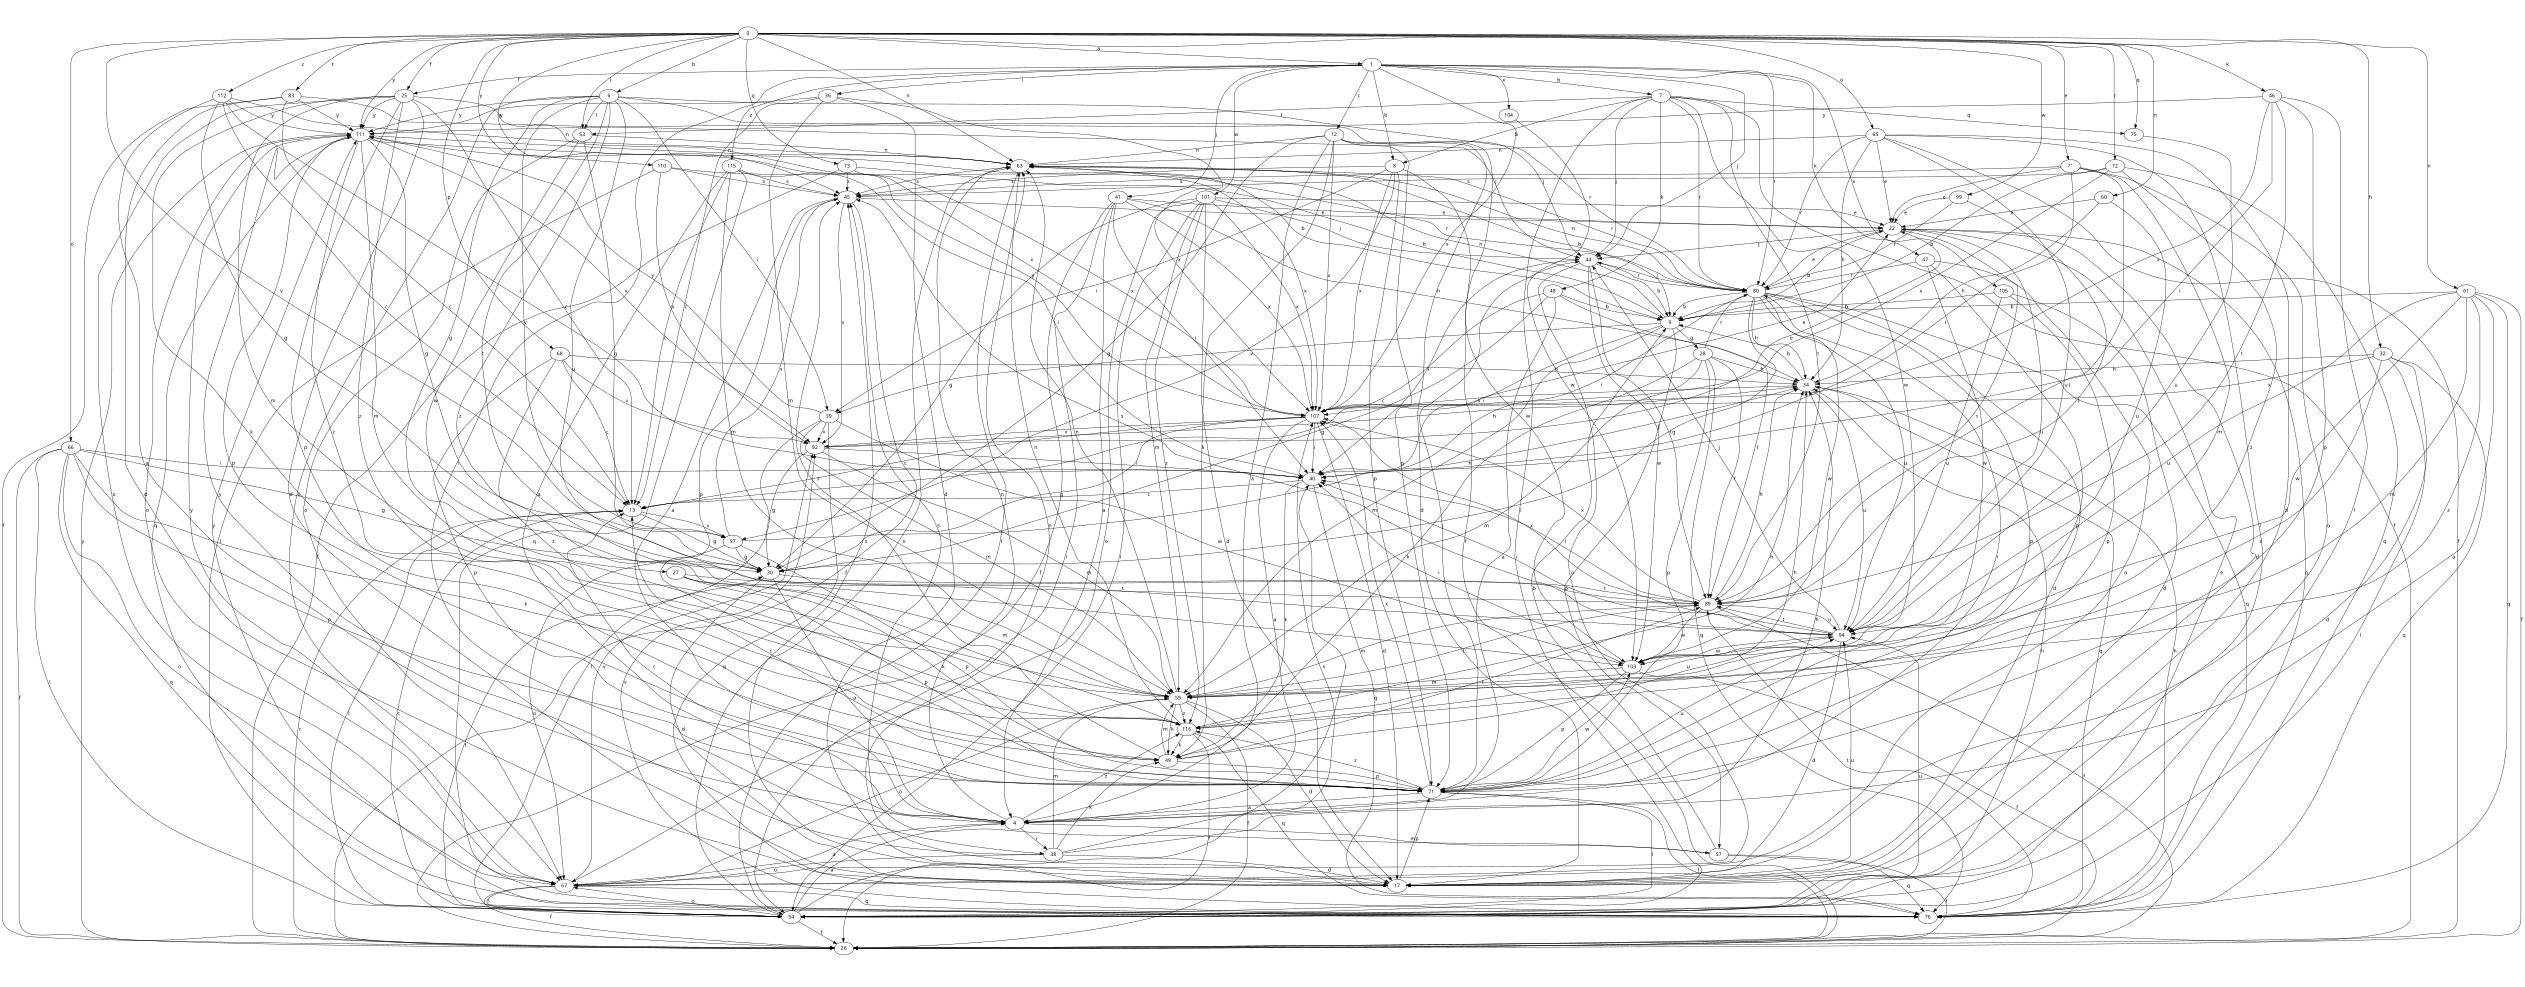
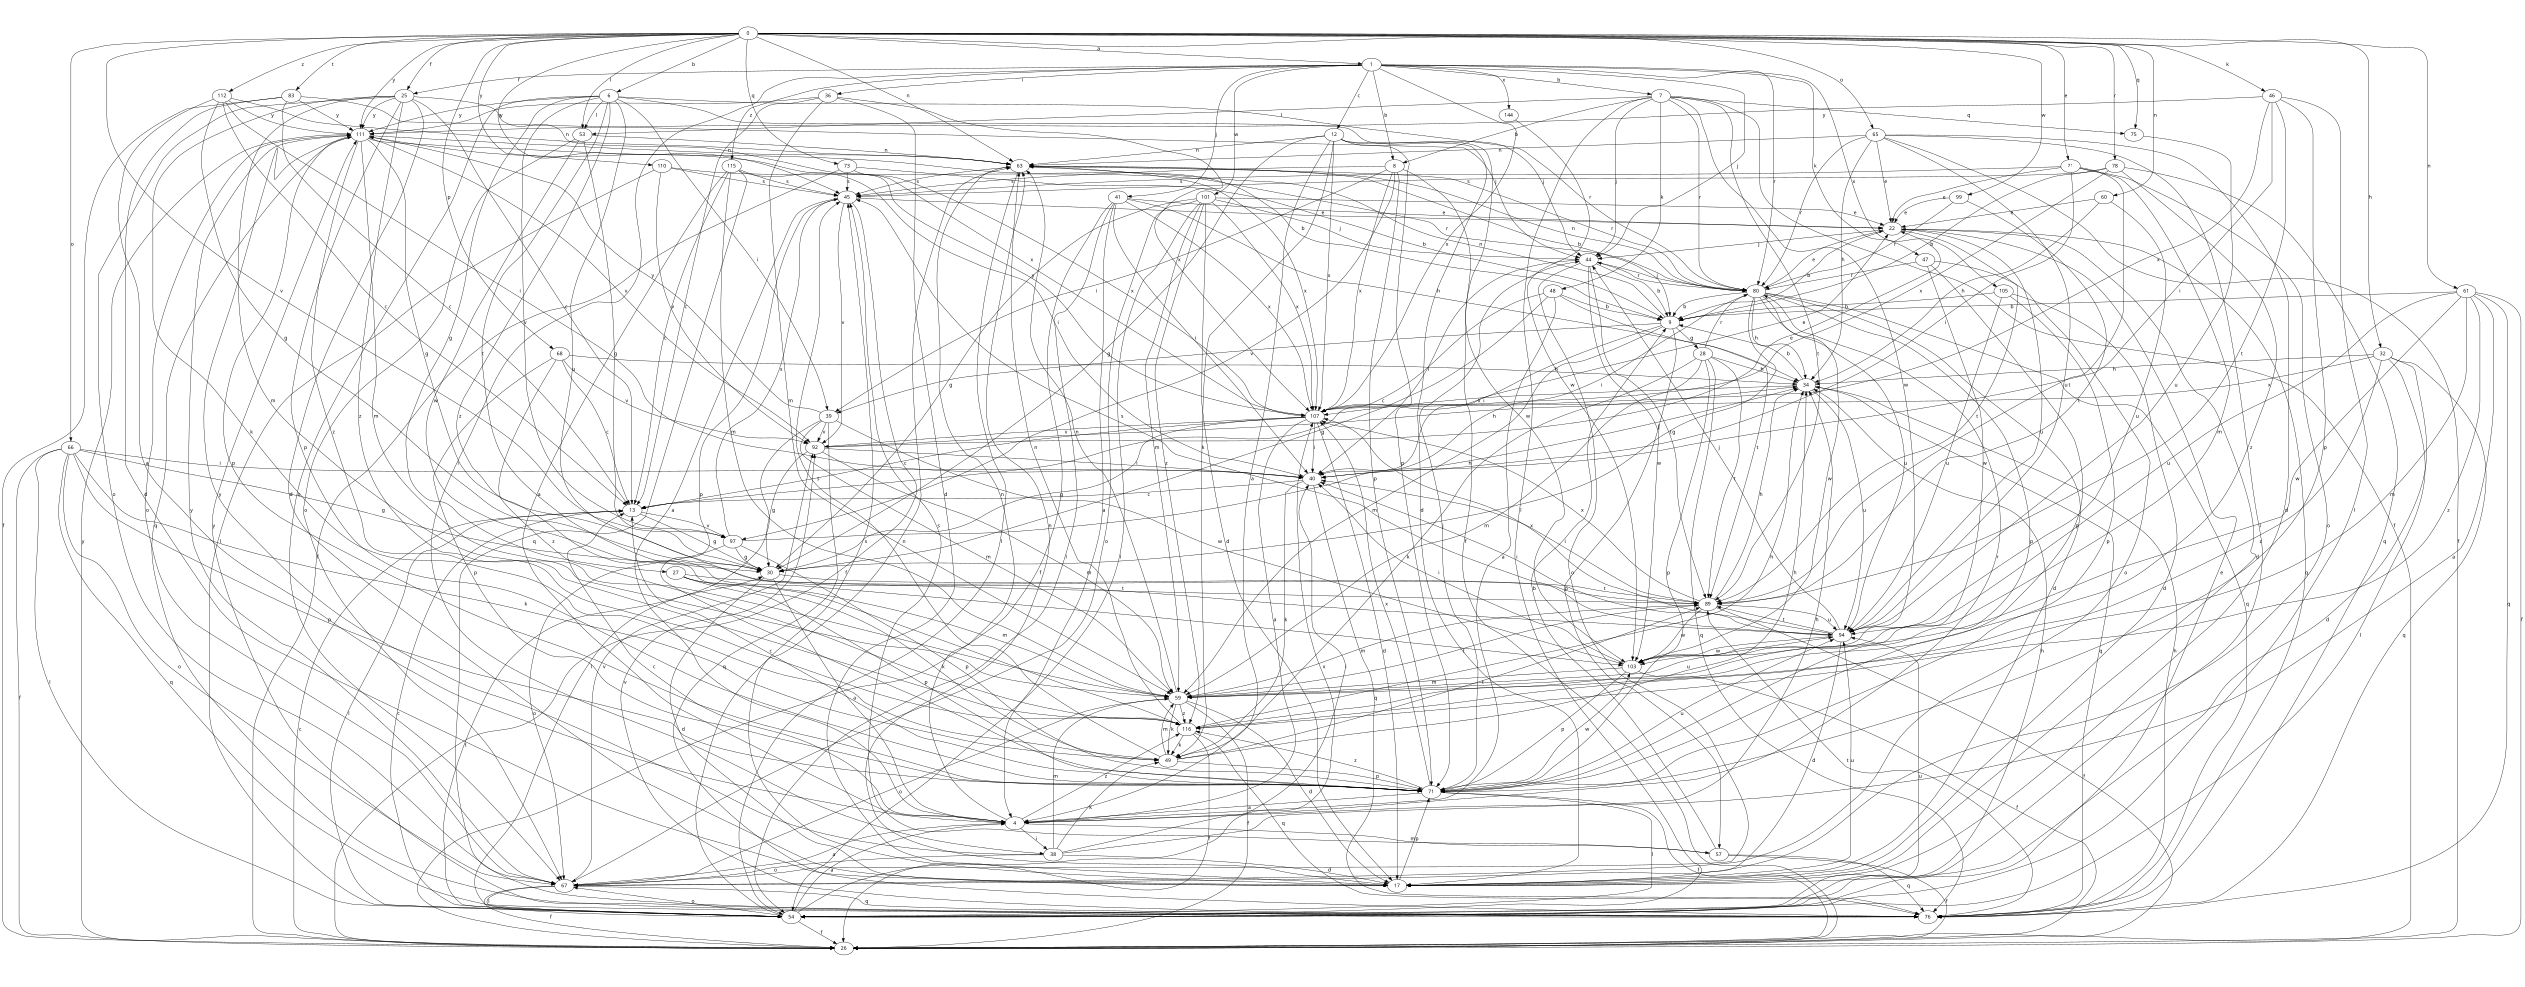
node "104": label "104" -> "144"
node "72": label "72" -> "78"
